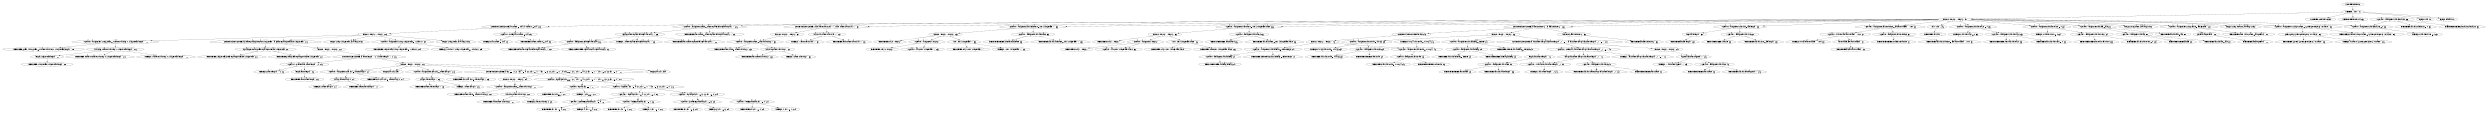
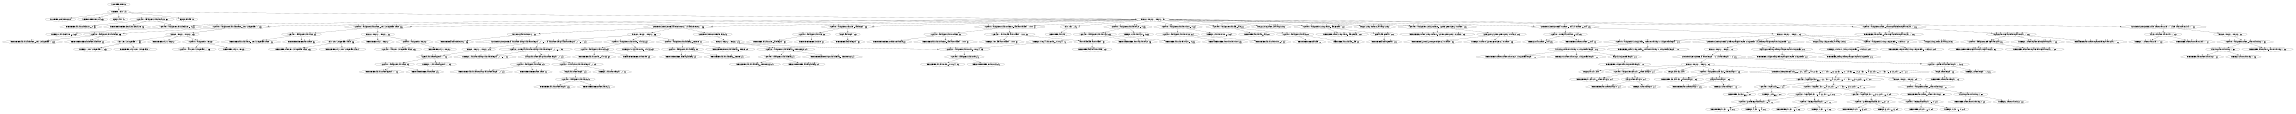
edge "(length,this.name.length())" -> "(<operator>.subtraction,this.name.length() - 1)": reversed
node "(IDENTIFIER,this,this.linkFlag = LF_NORMAL)": added
